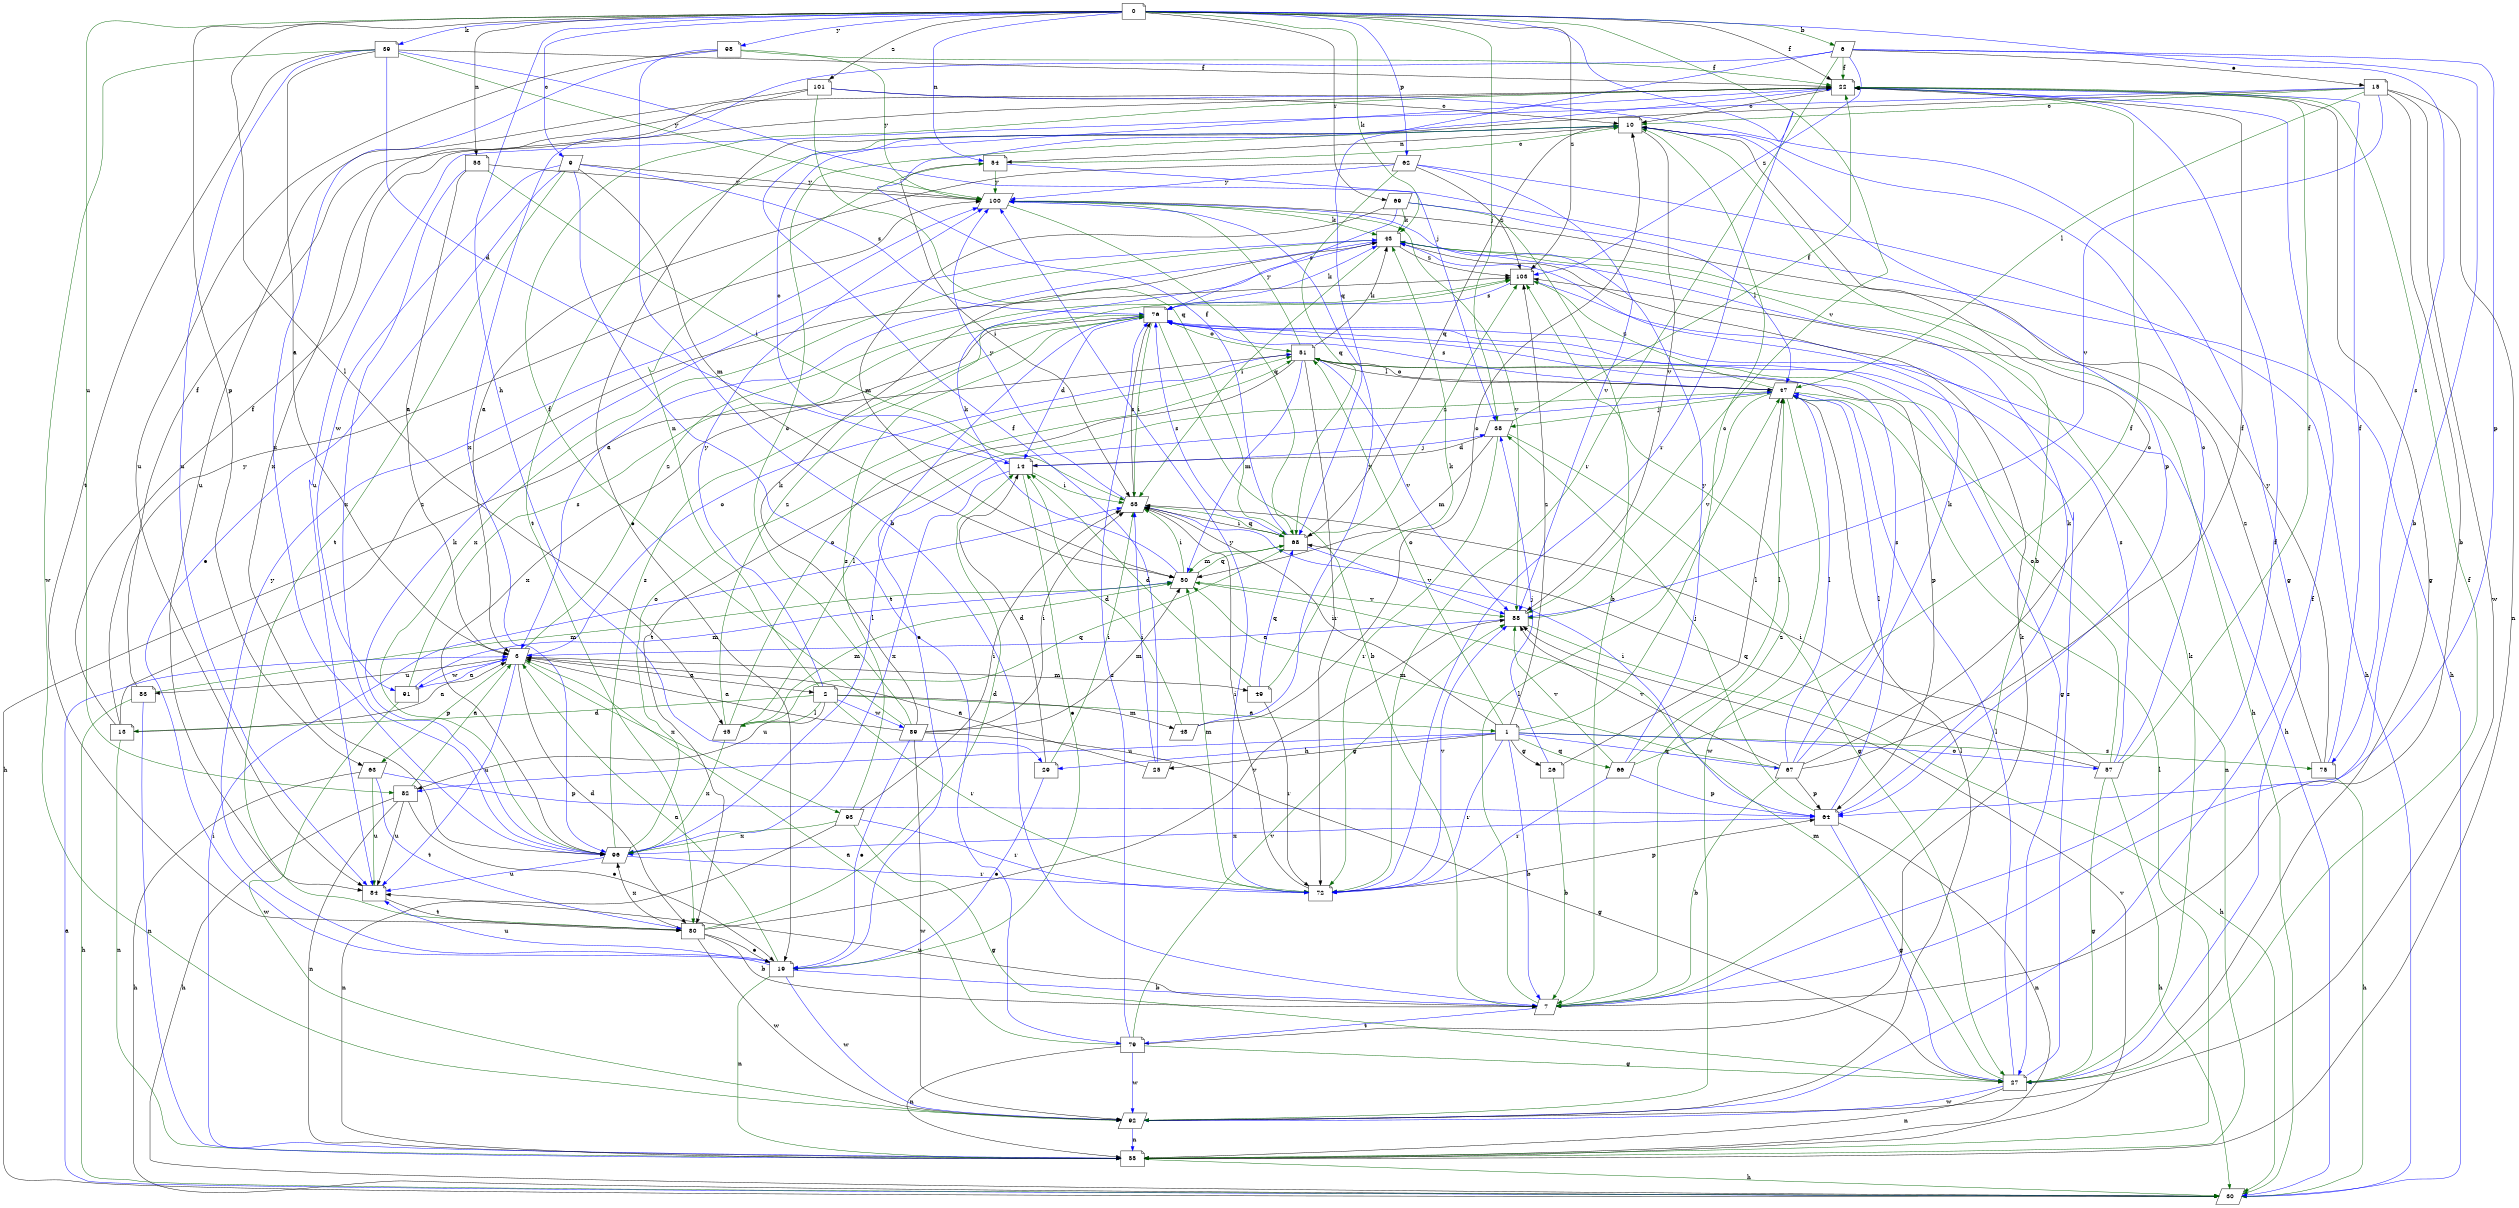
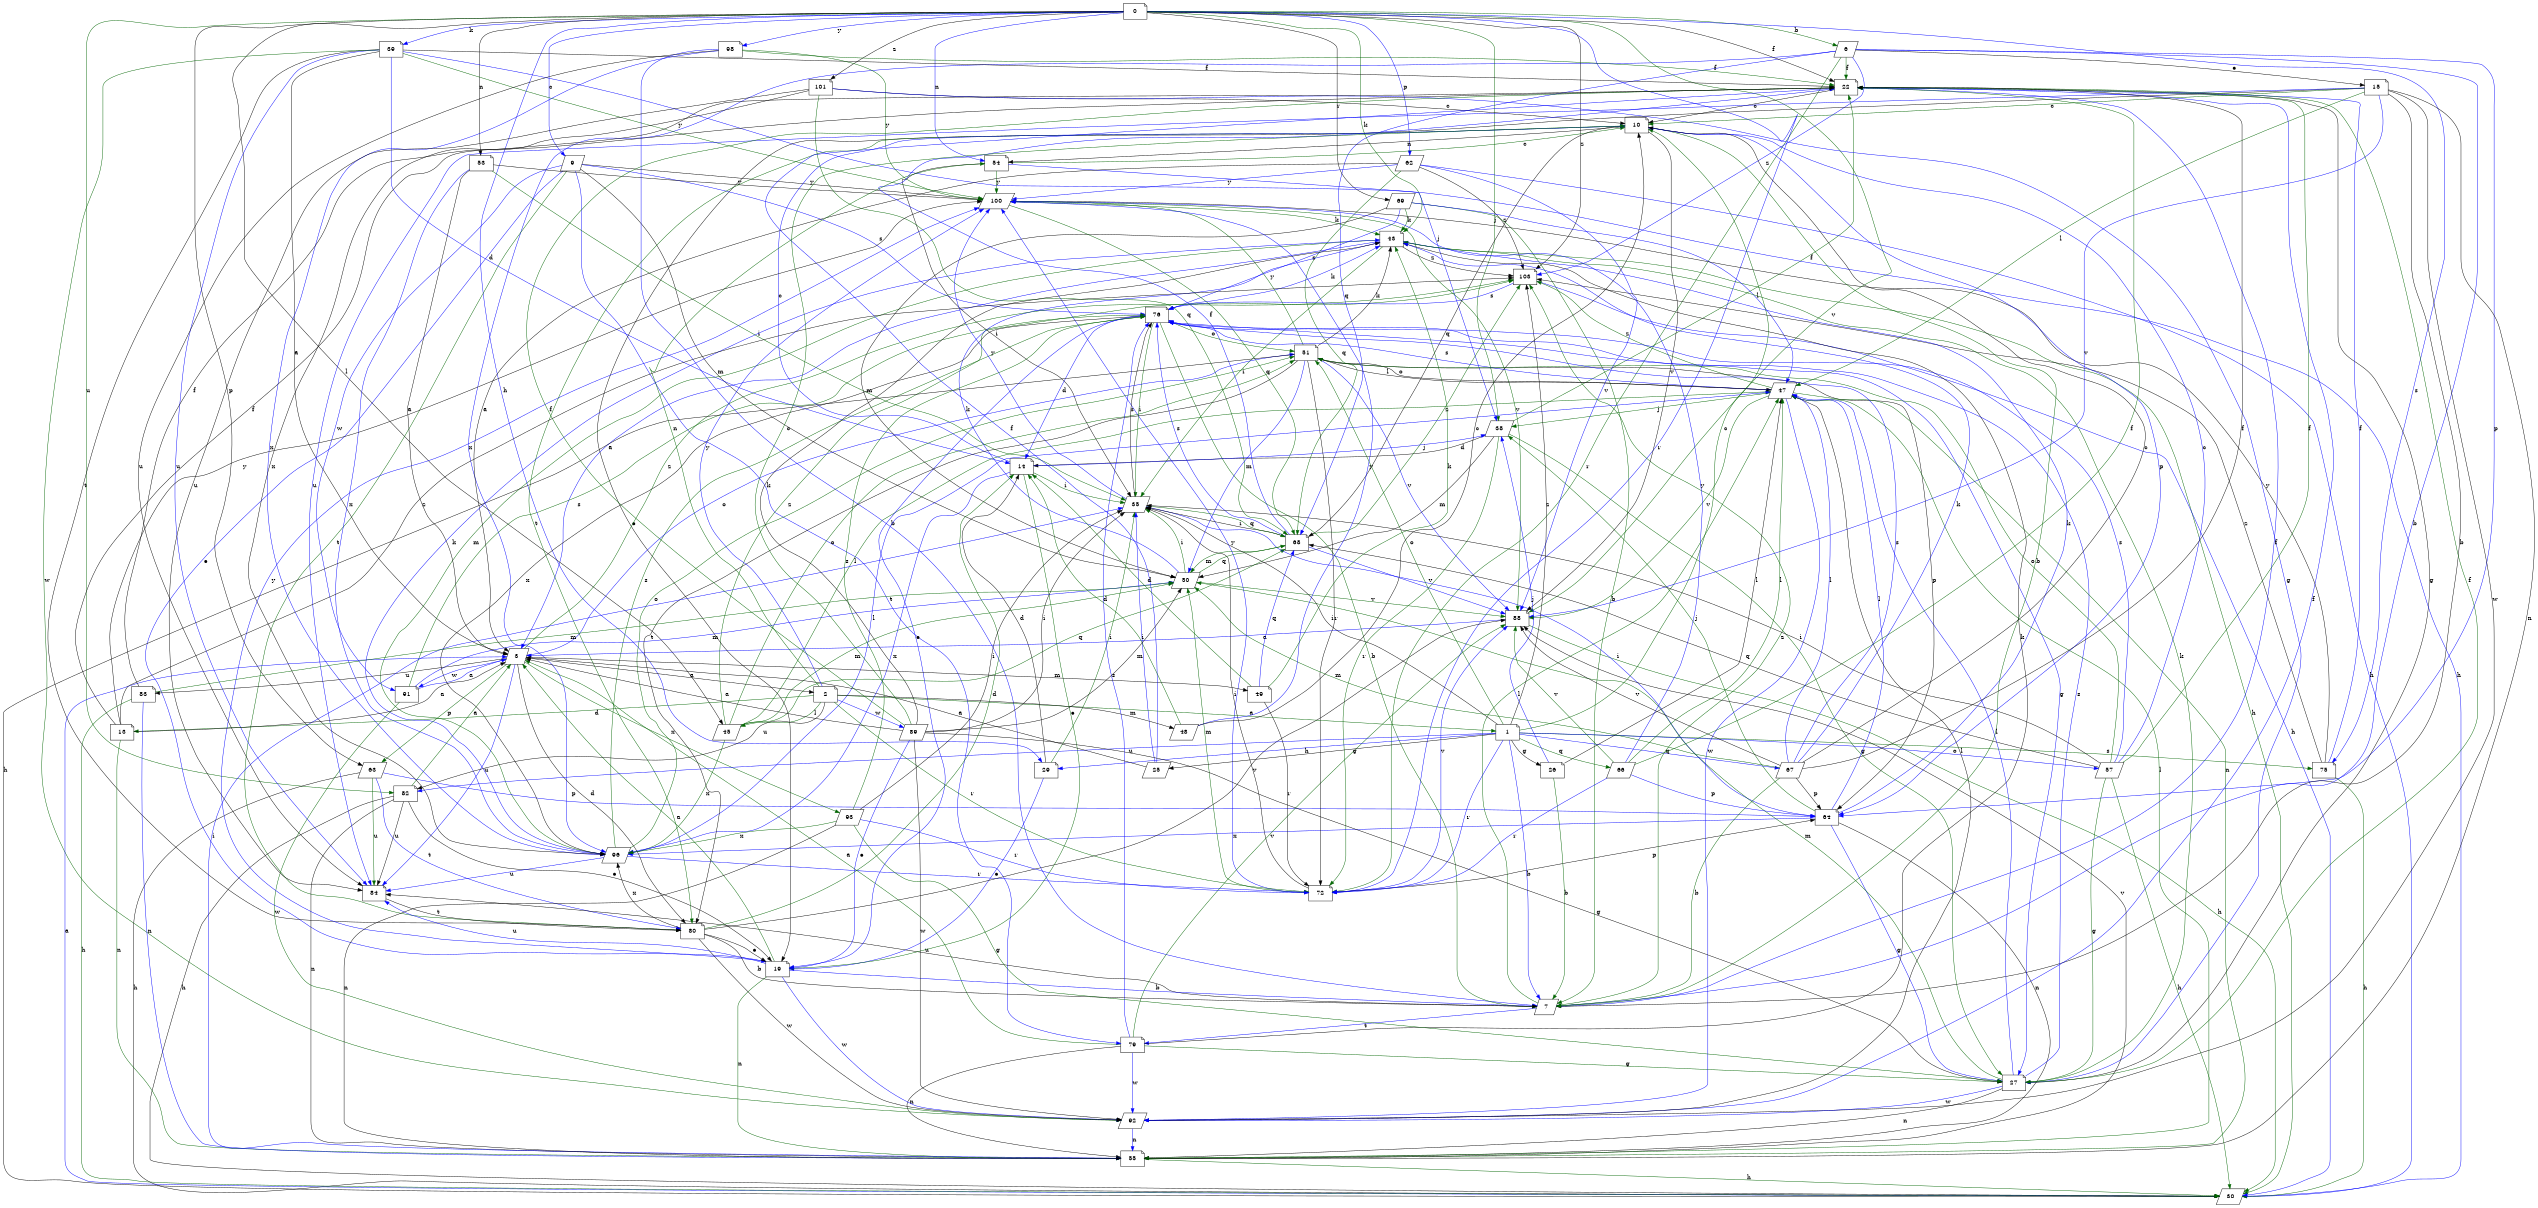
edge "43" -> "96": label "x" -> "m"
edge "47" -> "92": color darkgreen -> blue
